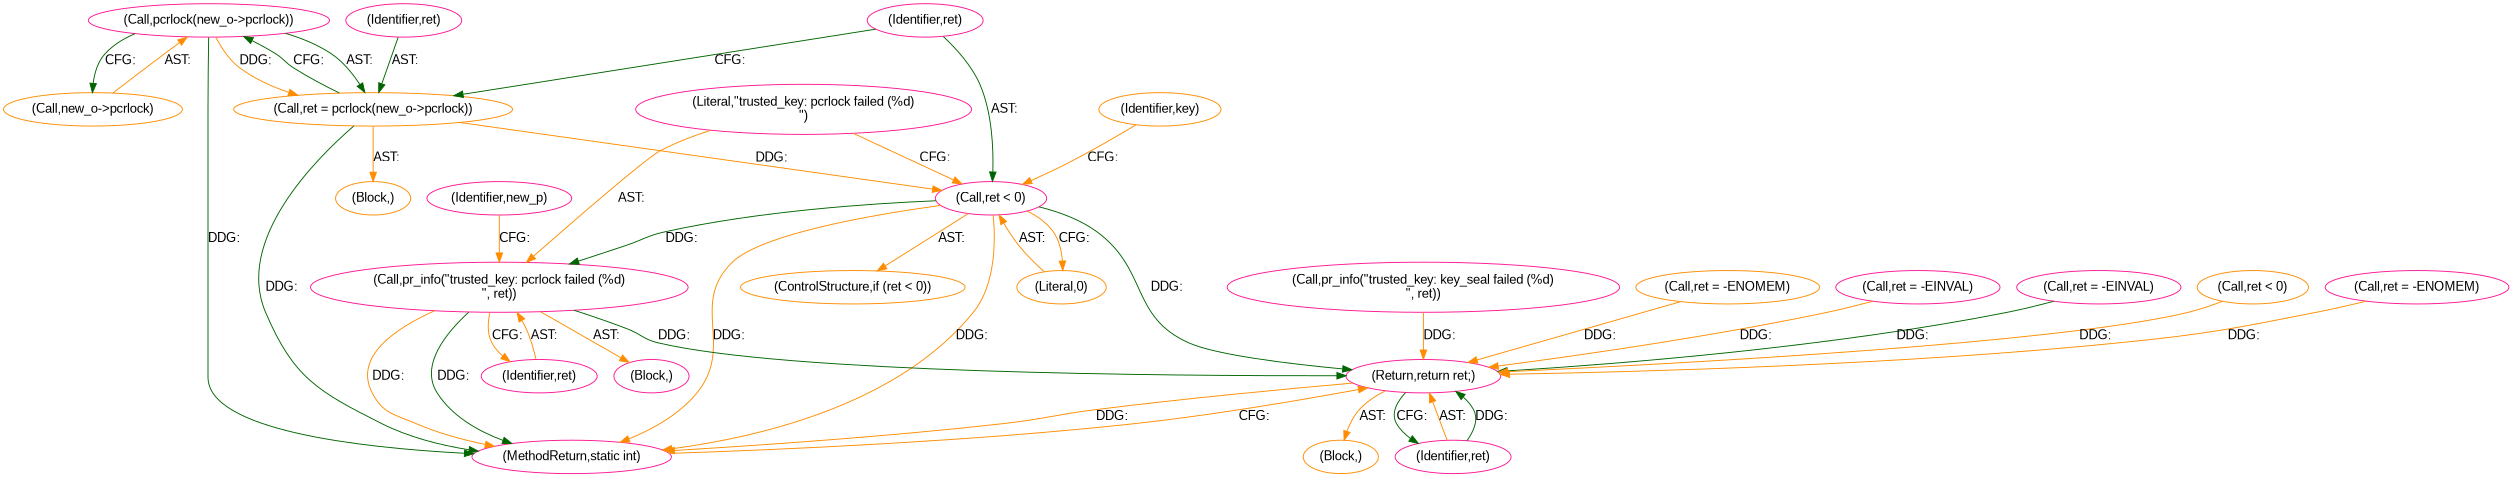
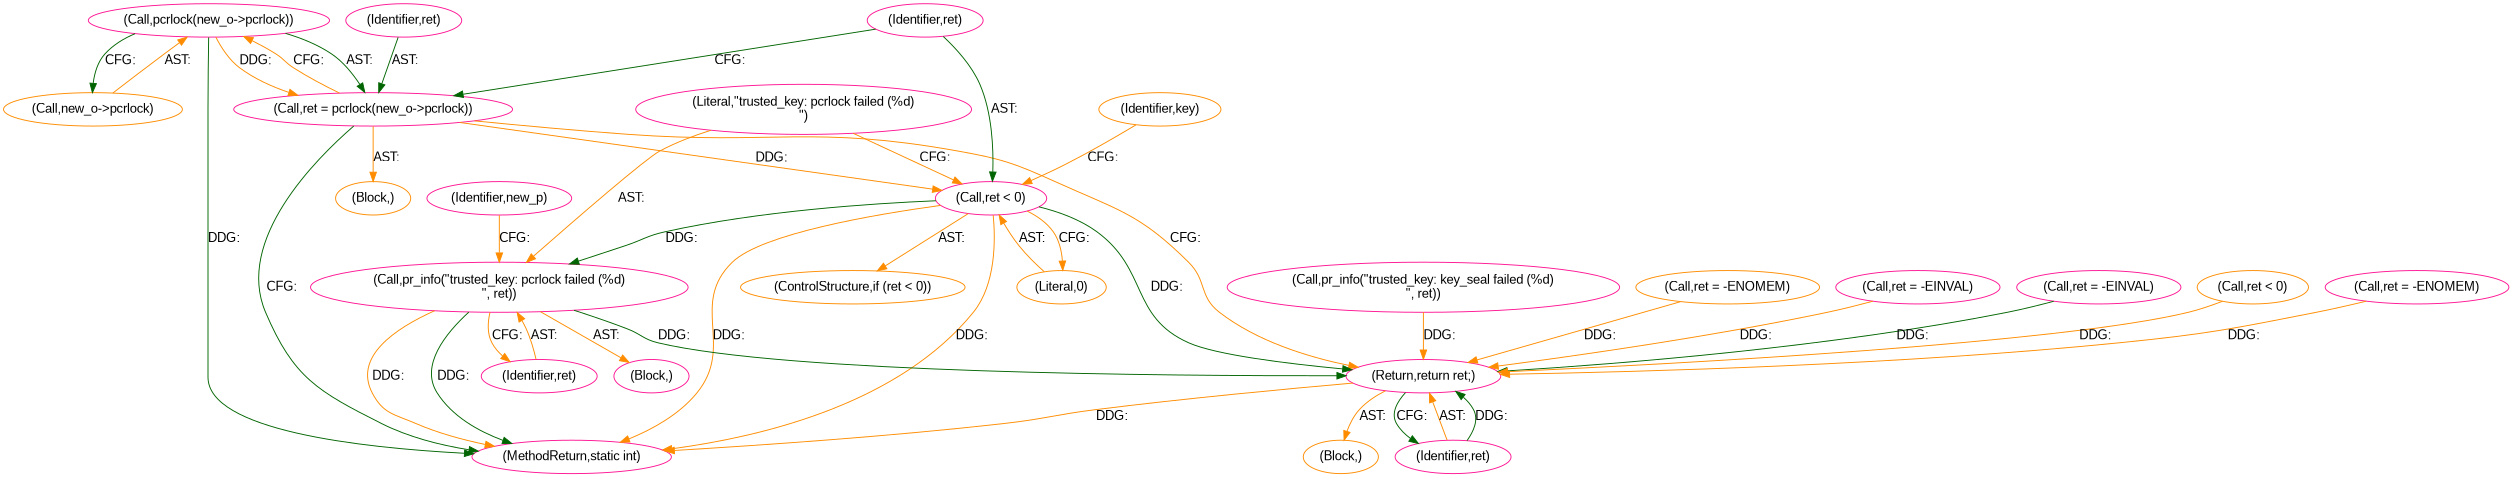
edge "(Call,ret = pcrlock(new_o->pcrlock))" -> "(Call,pcrlock(new_o->pcrlock))": color darkgreen -> darkorange
node "(Call,ret = pcrlock(new_o->pcrlock))": color darkorange -> deeppink
edge "(Call,ret = pcrlock(new_o->pcrlock))" -> "(MethodReturn,static int)": label "DDG: " -> "CFG: "
edge "(MethodReturn,static int)" -> "(Return,return ret;)": now "(Call,ret = pcrlock(new_o->pcrlock))" -> "(Return,return ret;)"
